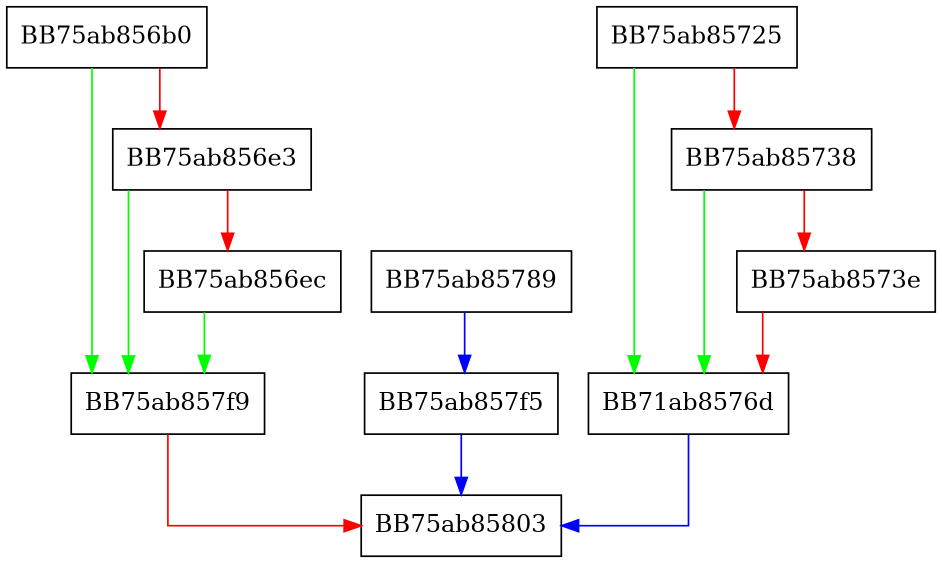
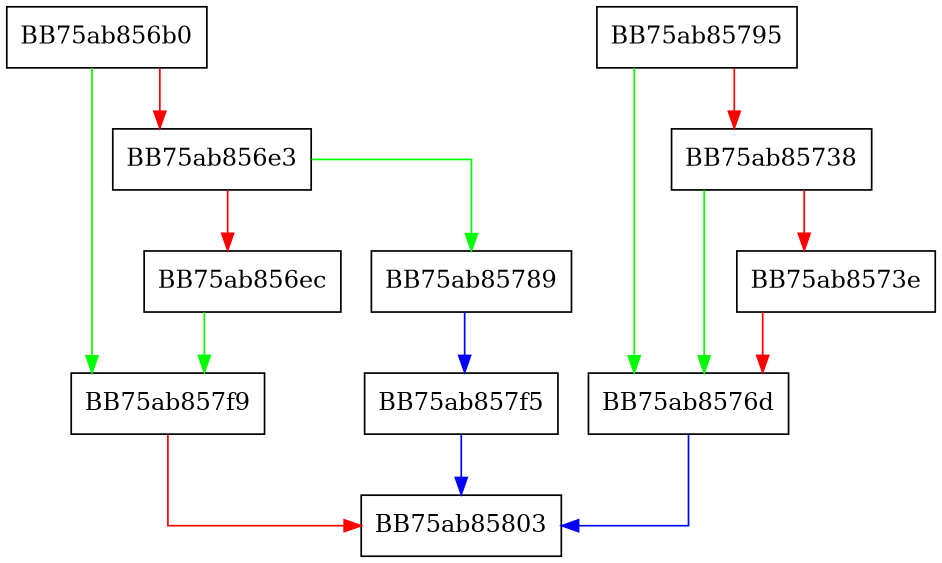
node "BB75ab85725": label "BB75ab85725" -> "BB75ab85795"
edge "BB75ab856e3" -> "BB75ab857f9": now "BB75ab856e3" -> "BB75ab85789"
node "BB71ab8576d": label "BB71ab8576d" -> "BB75ab8576d"
